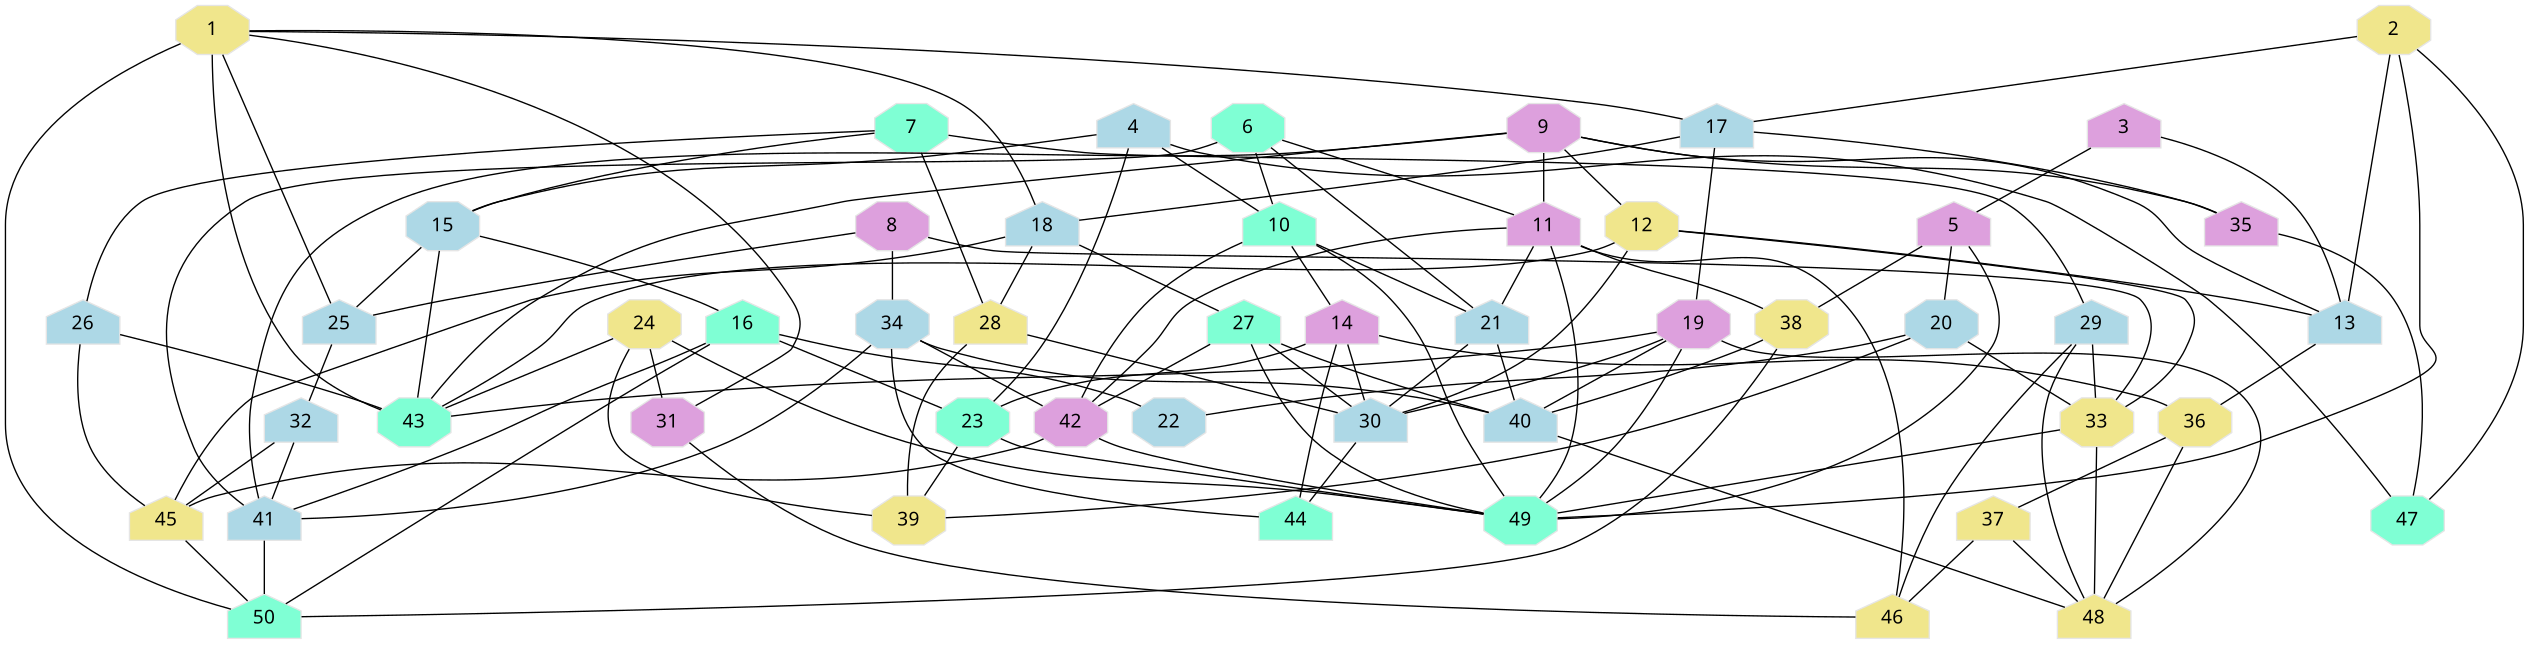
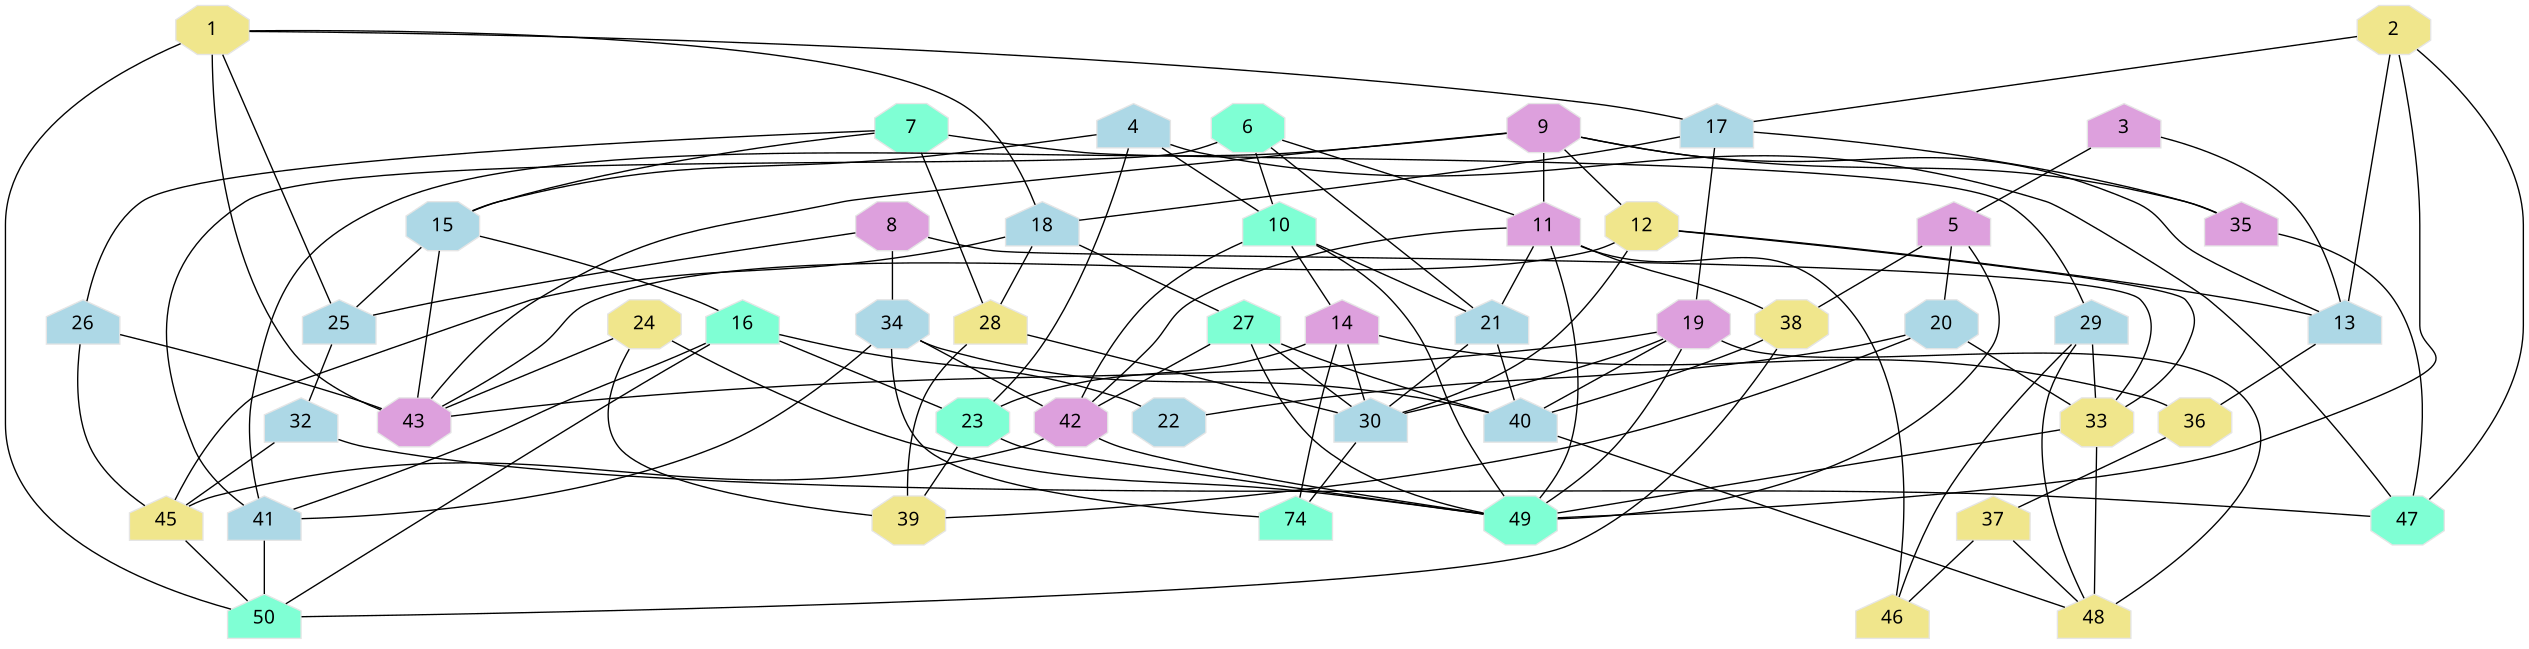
node "43": fillcolor aquamarine -> plum
node "31": removed
edge "32" -- "41": now "32" -- "47"
node "44": label "44" -> "74"
edge "36" -- "48": removed
